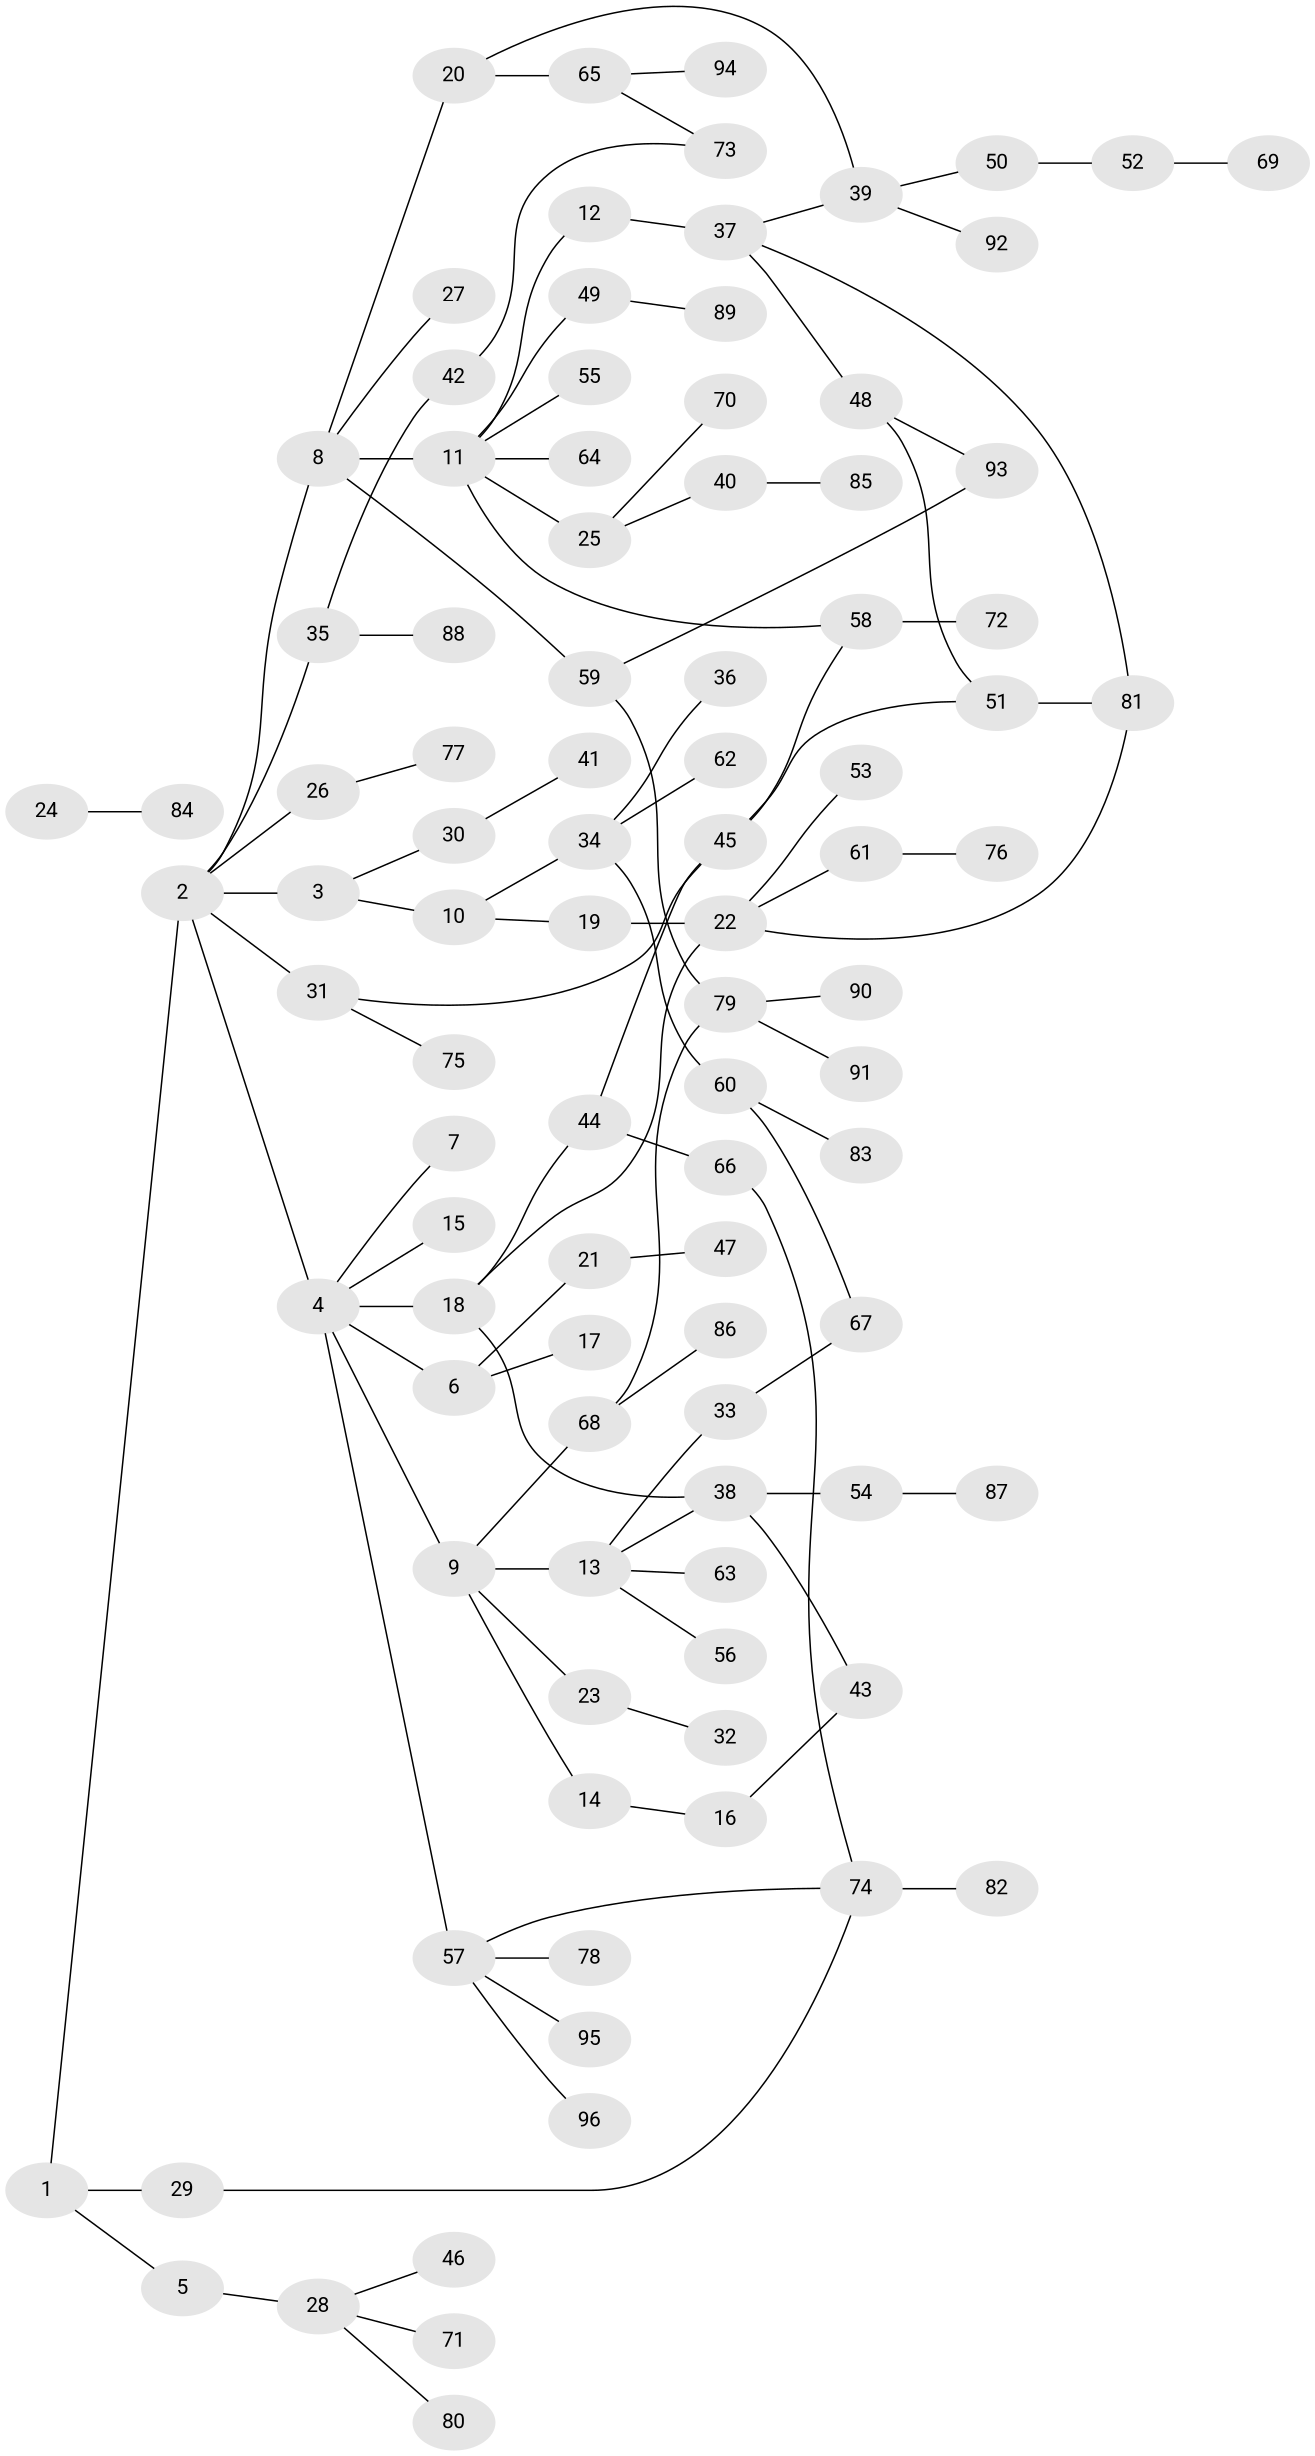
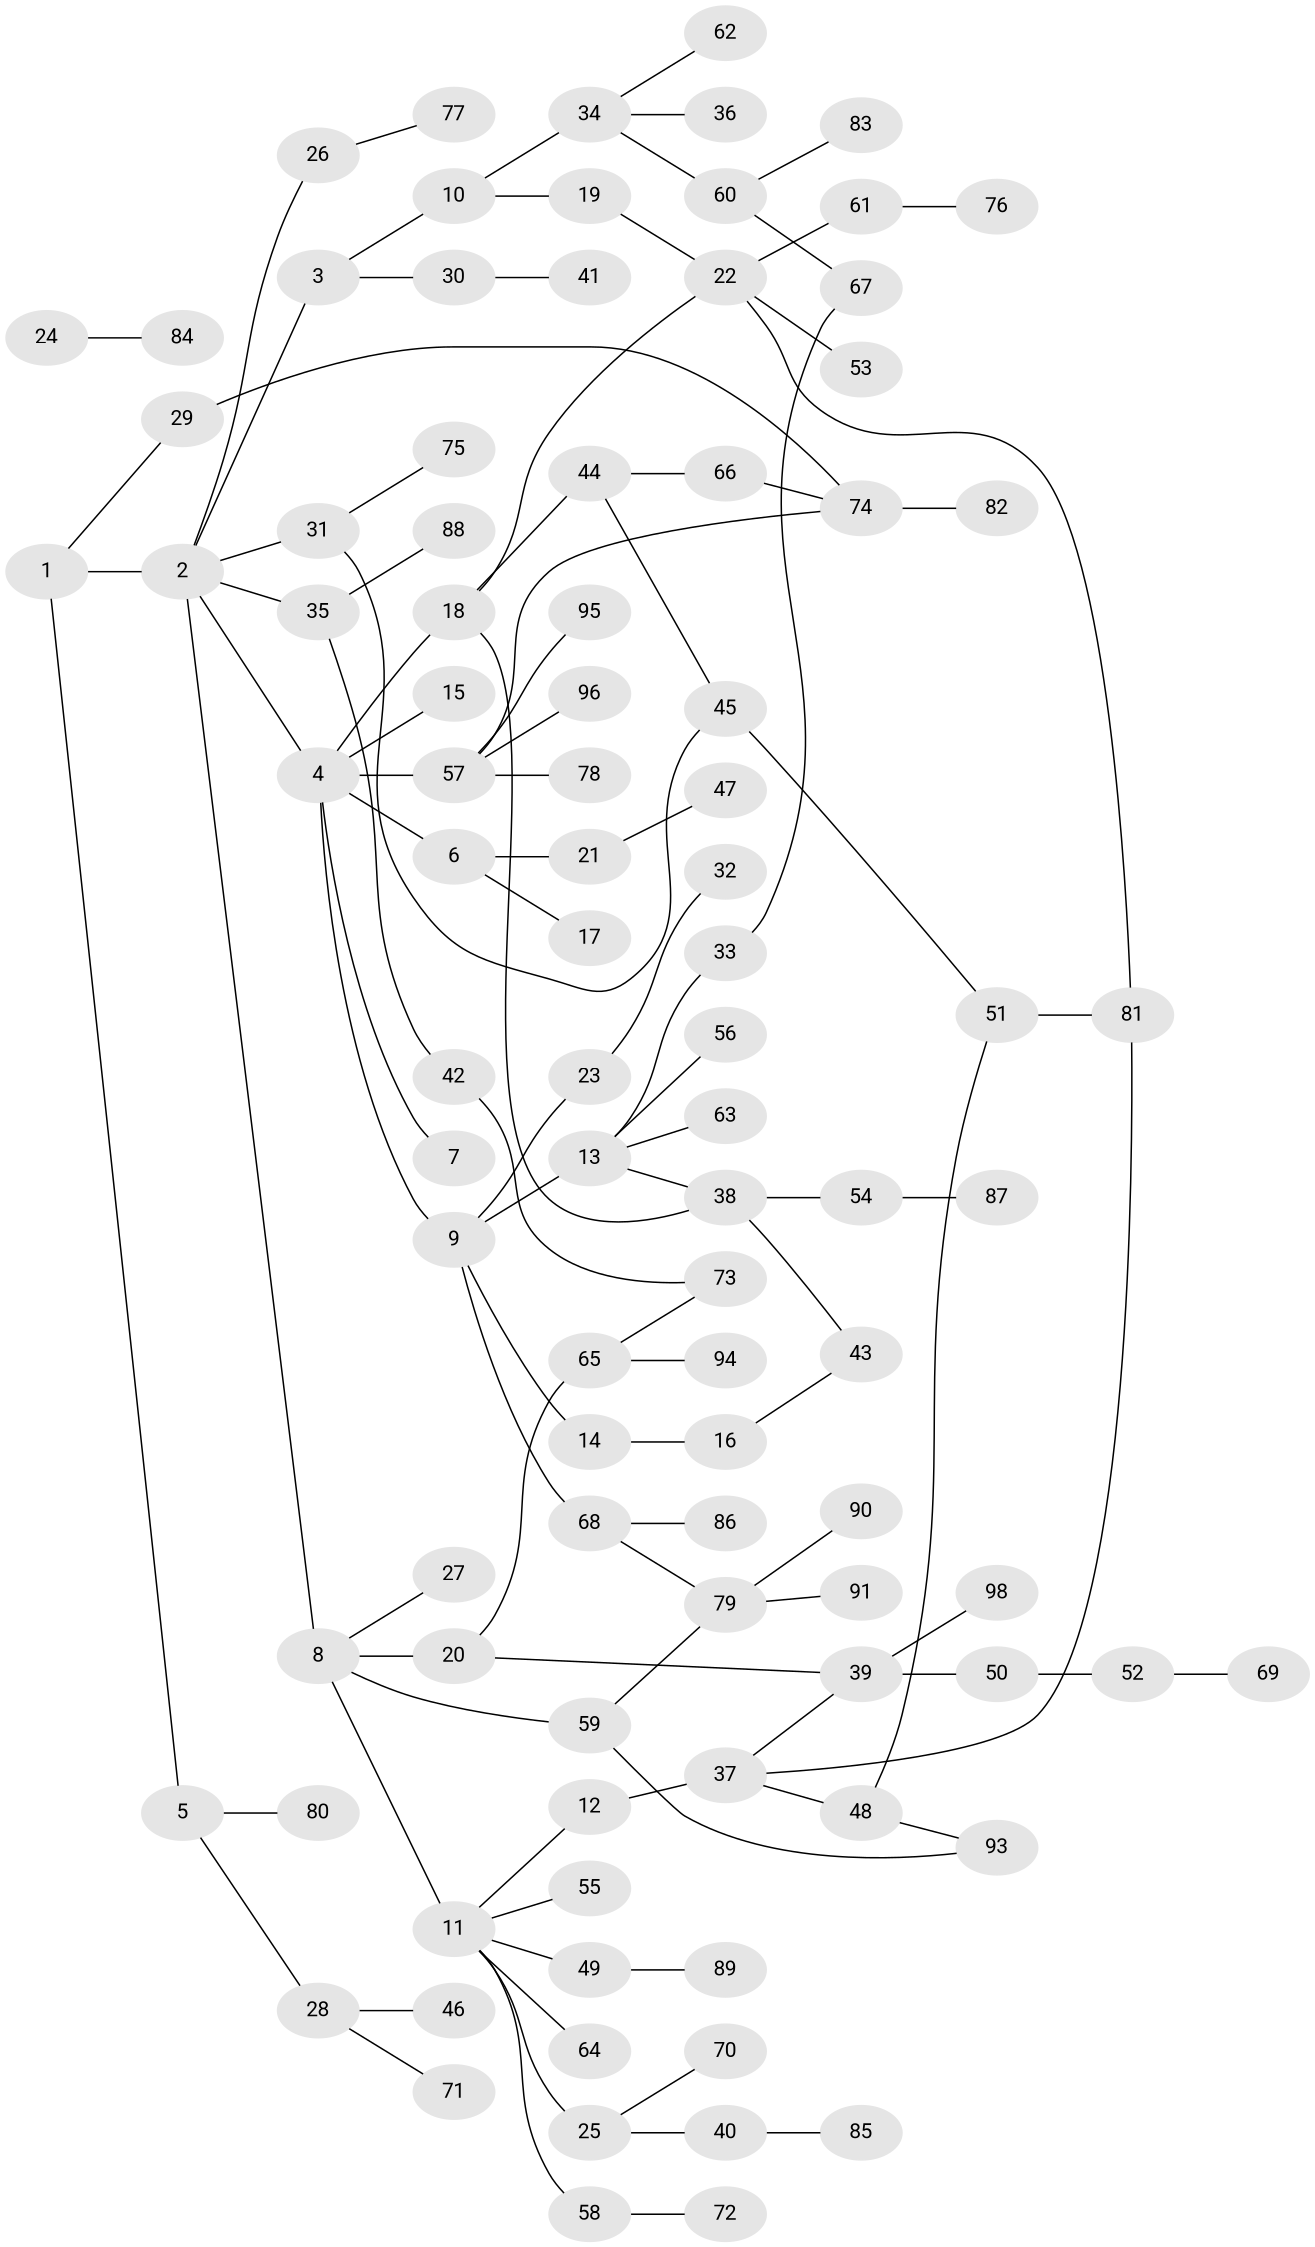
node "92": label "92" -> "98"
edge "58" -- "45": removed
edge "28" -- "80": now "5" -- "80"
